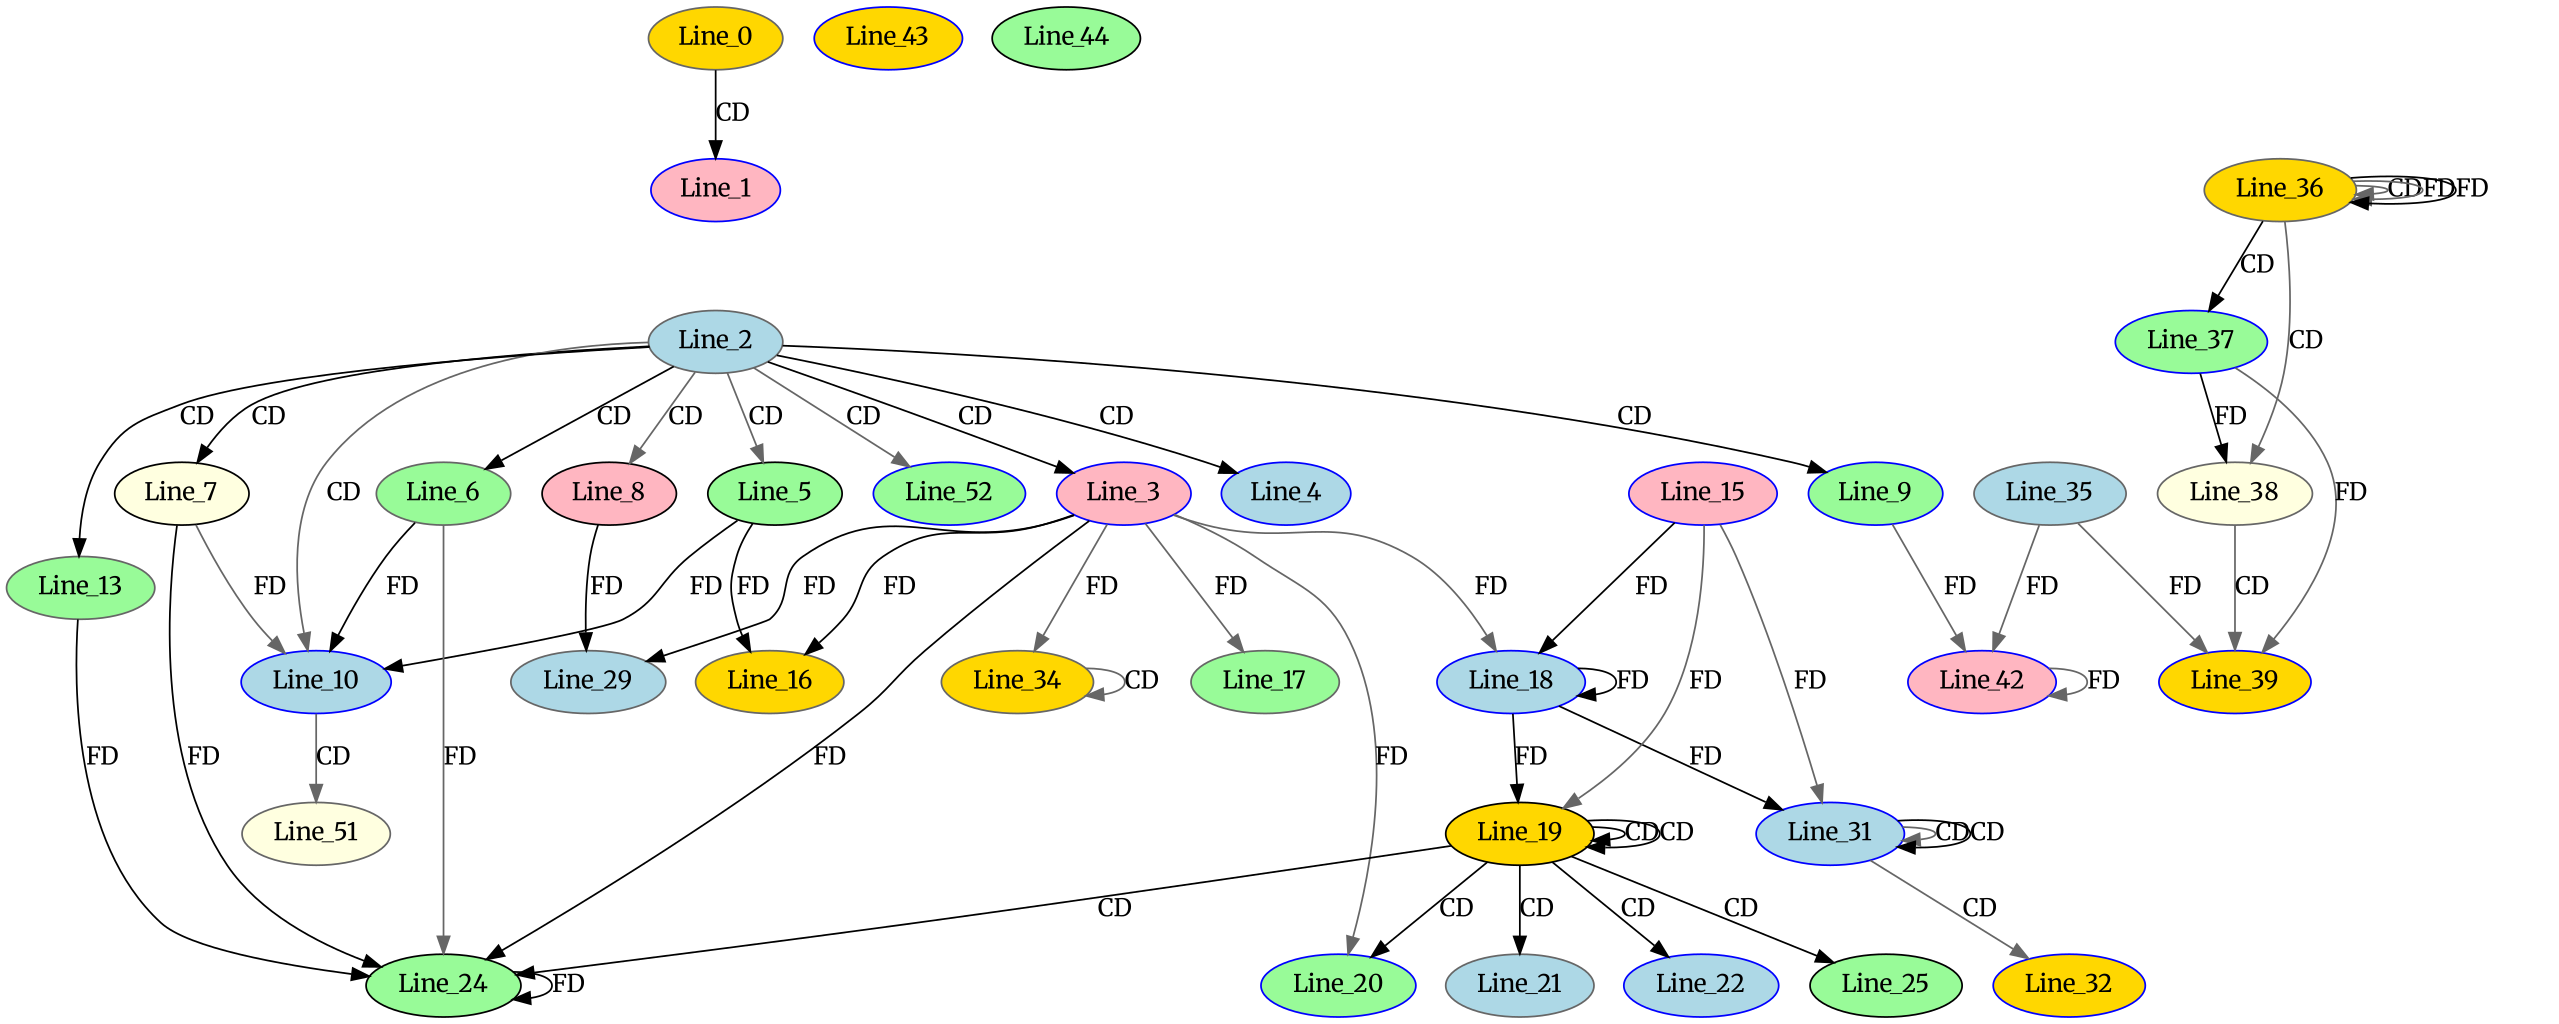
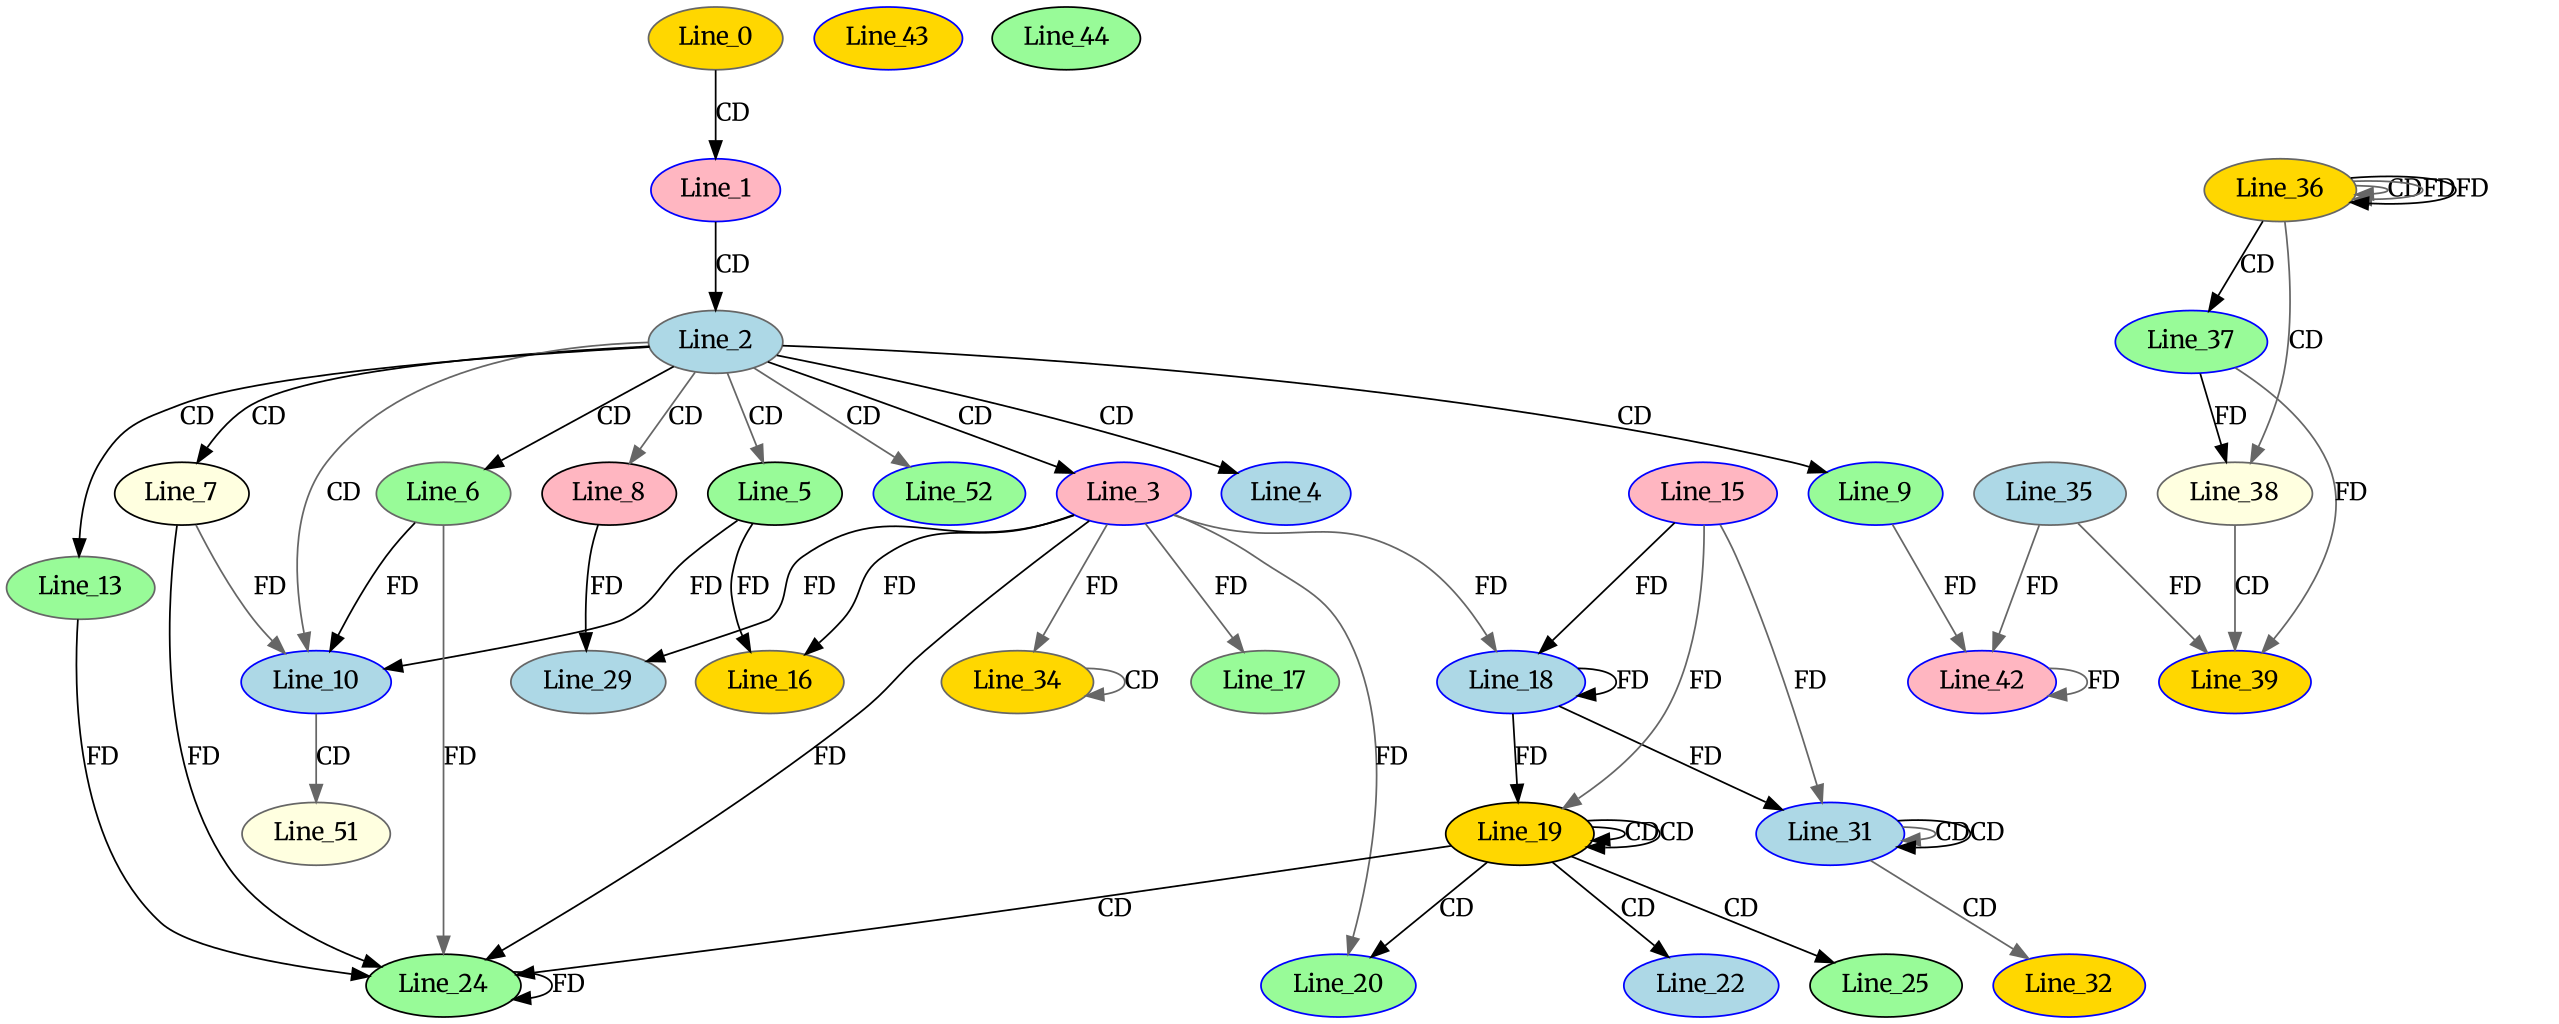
edge "Line_1" -> "Line_2": added, label "CD"
node "Line_21": removed
